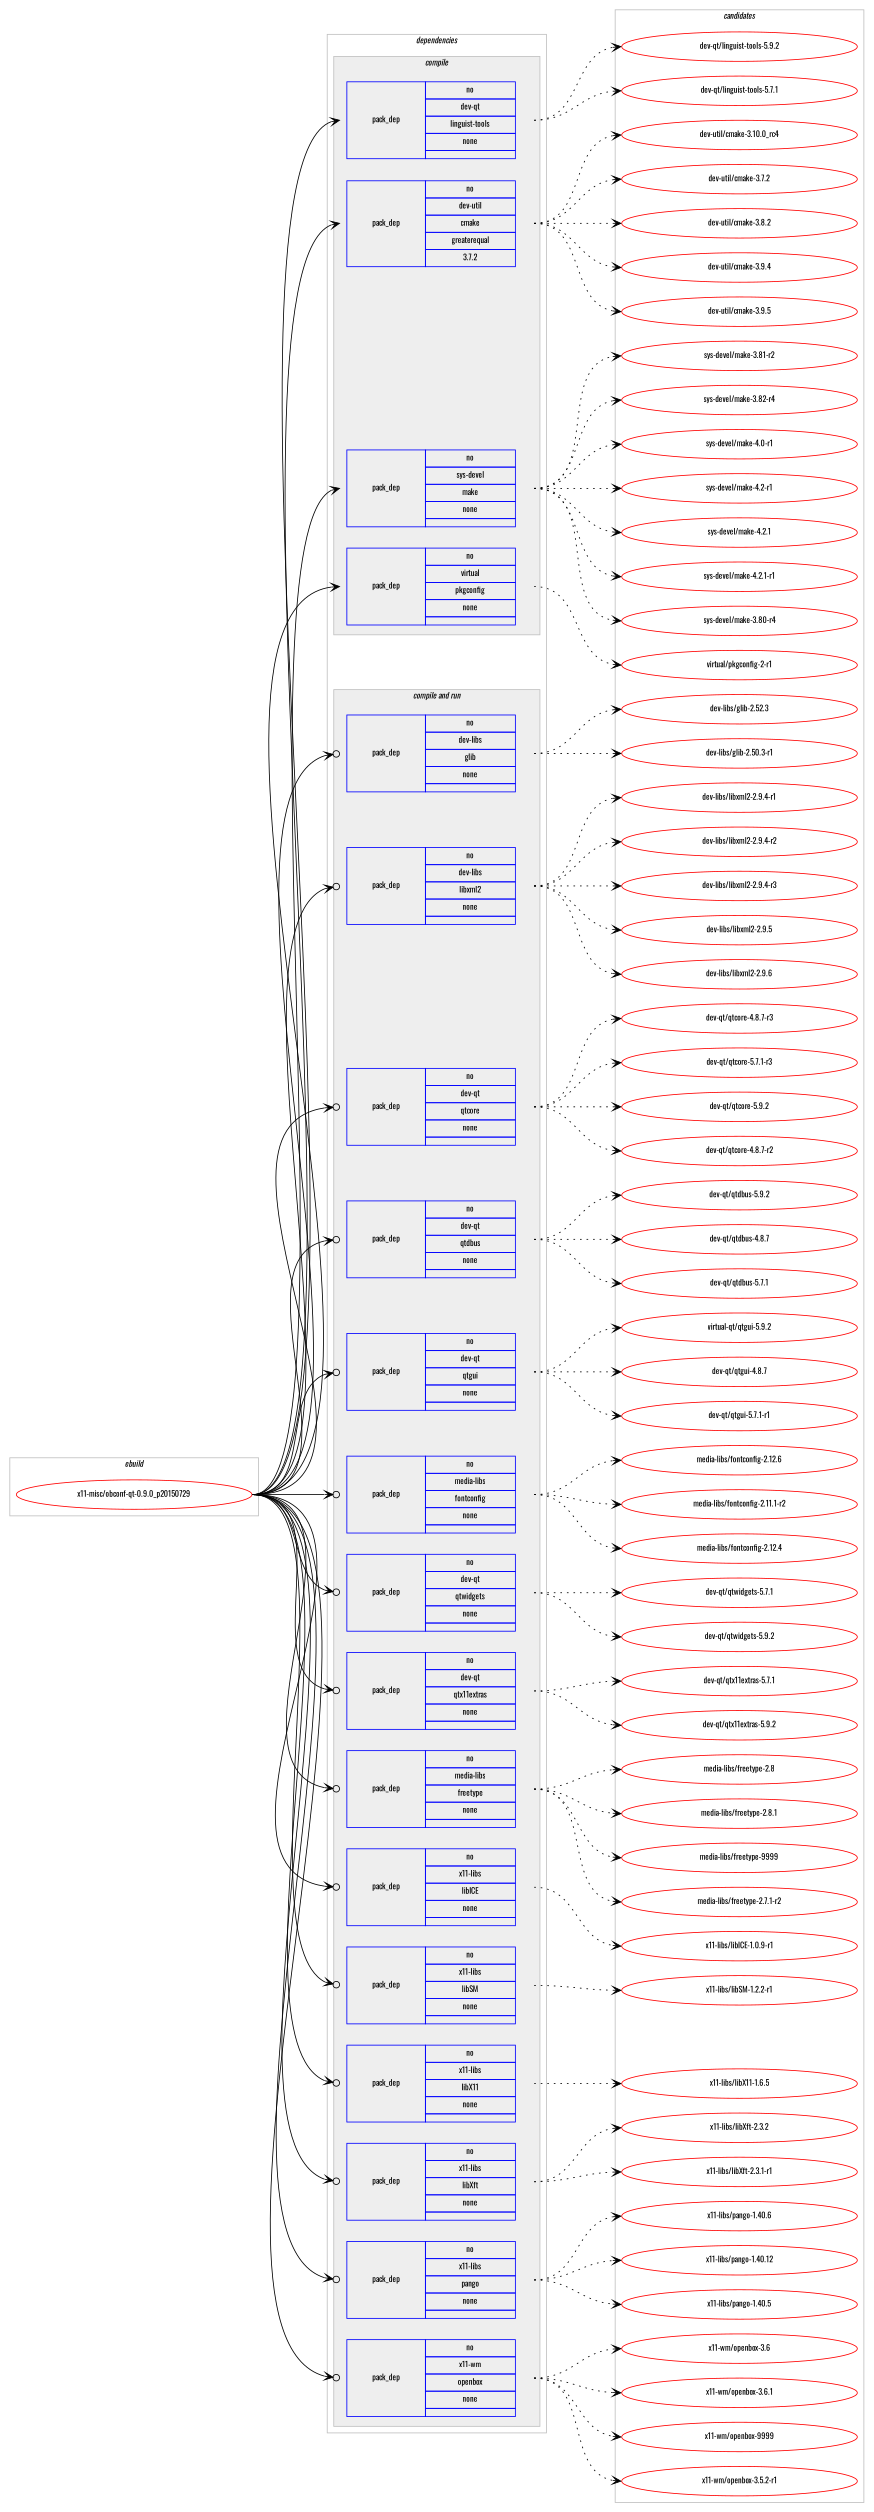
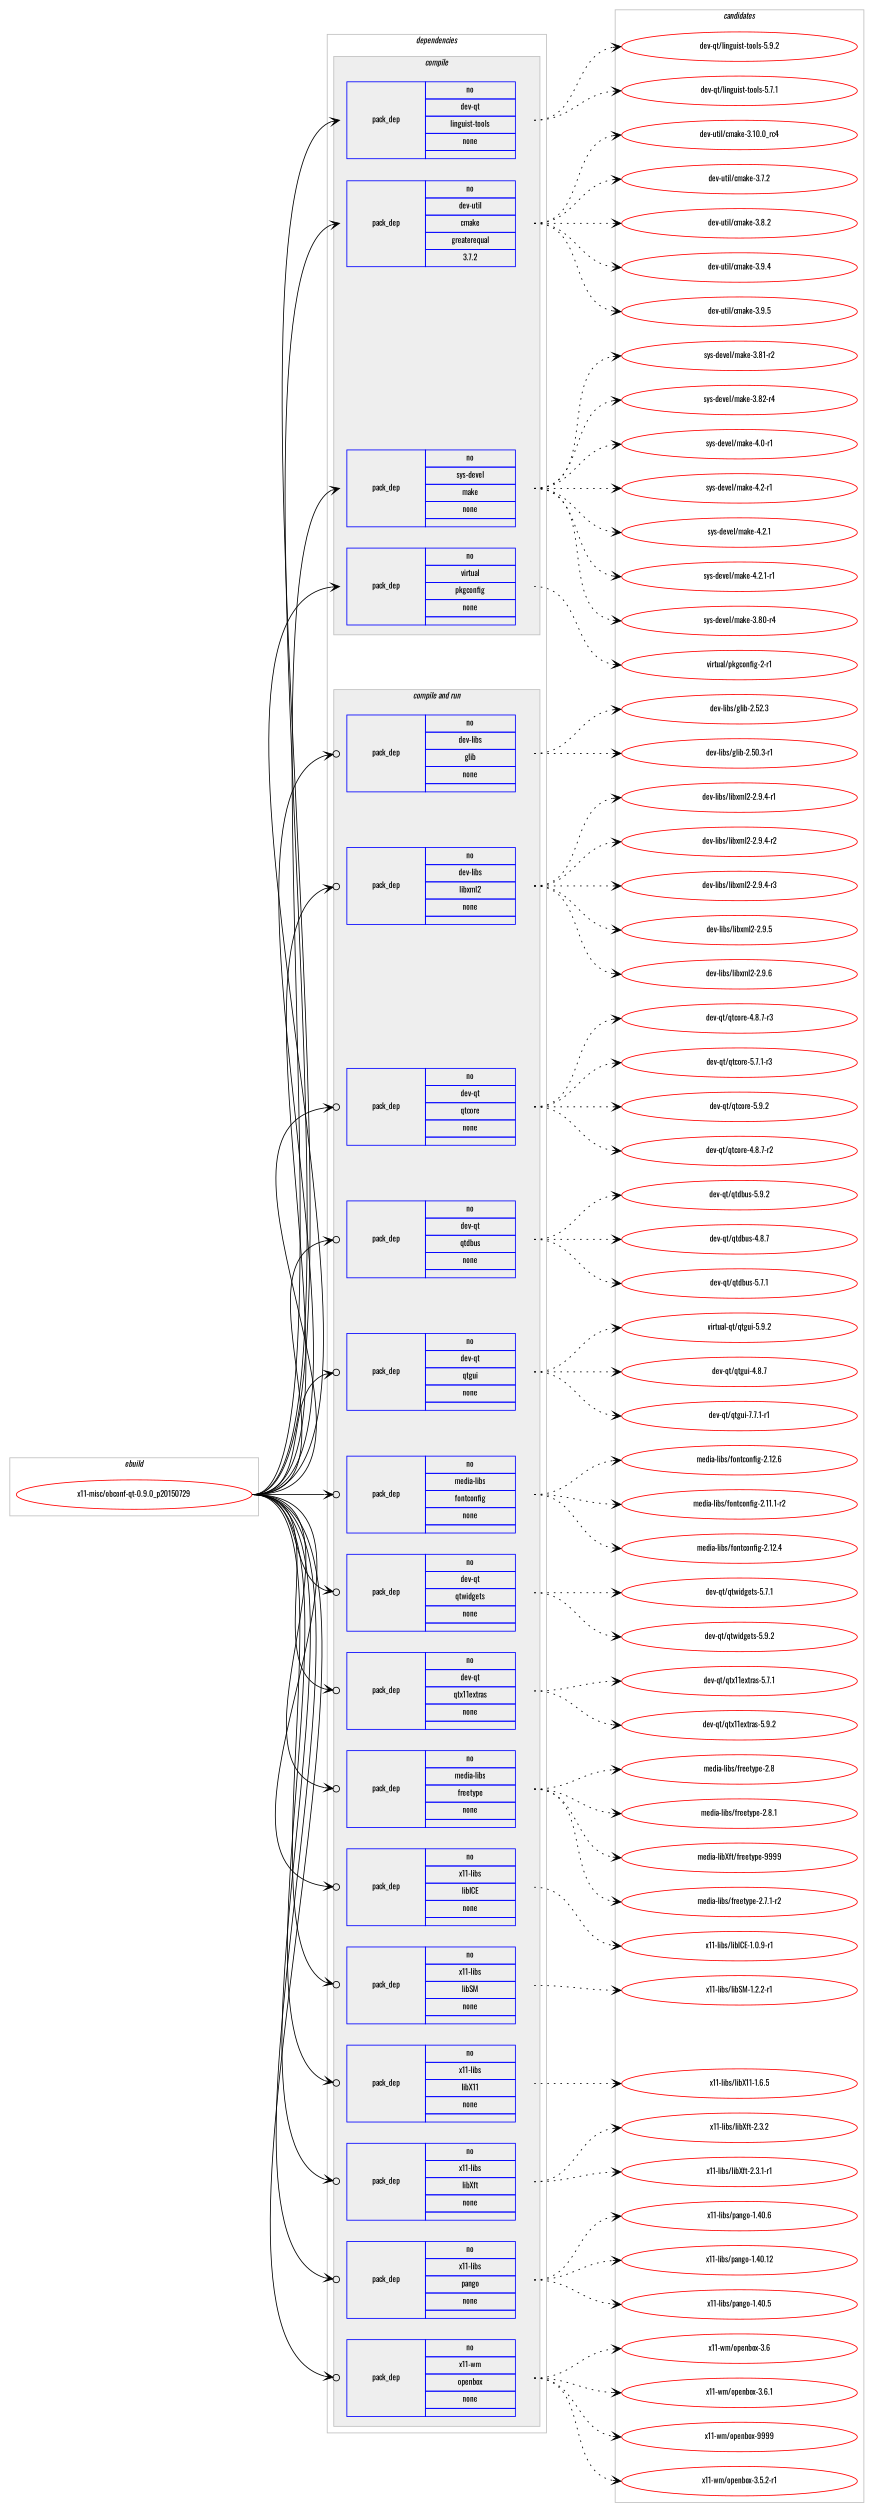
node "dev-qt/qtgui-5.7.1-r1": label "dev-qt/qtgui-5.7.1-r1" -> "dev-qt/qtgui-7.7.1-r1"
node "media-libs/freetype-9999": label "media-libs/freetype-9999" -> "media-libXft/freetype-9999"
